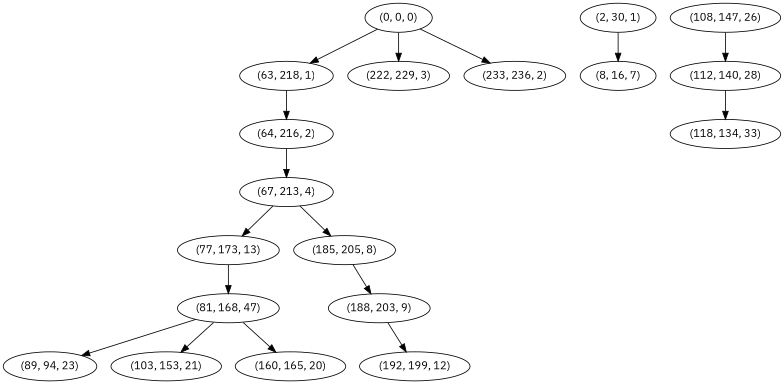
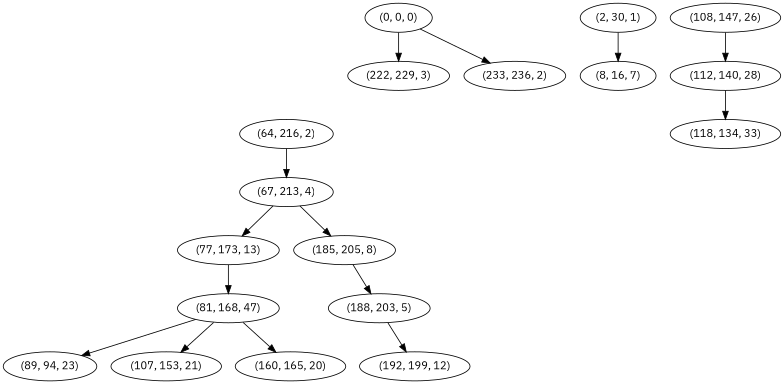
node "(63, 218, 1)": removed
node "(188, 203, 9)": label "(188, 203, 9)" -> "(188, 203, 5)"
node "(103, 153, 21)": label "(103, 153, 21)" -> "(107, 153, 21)"
